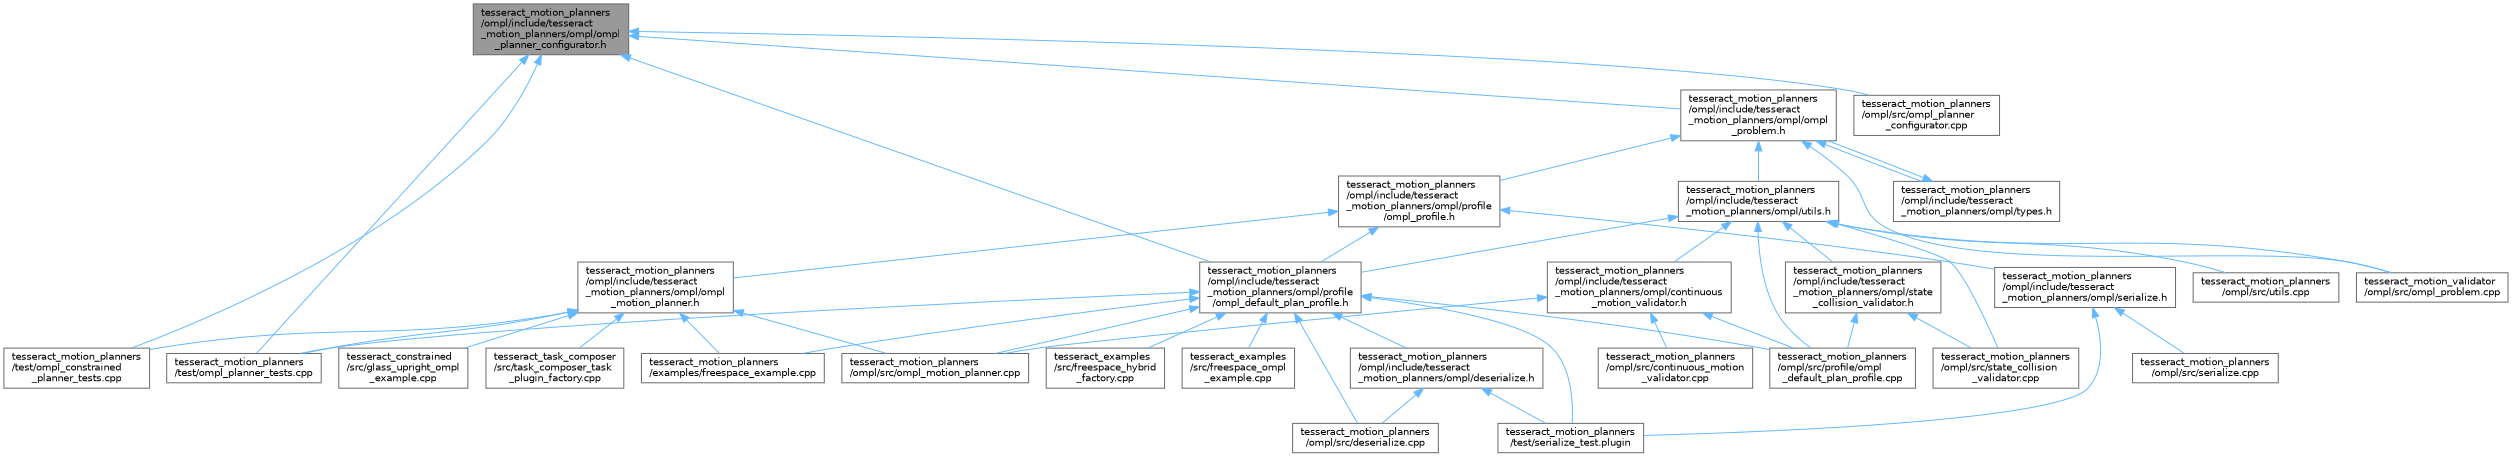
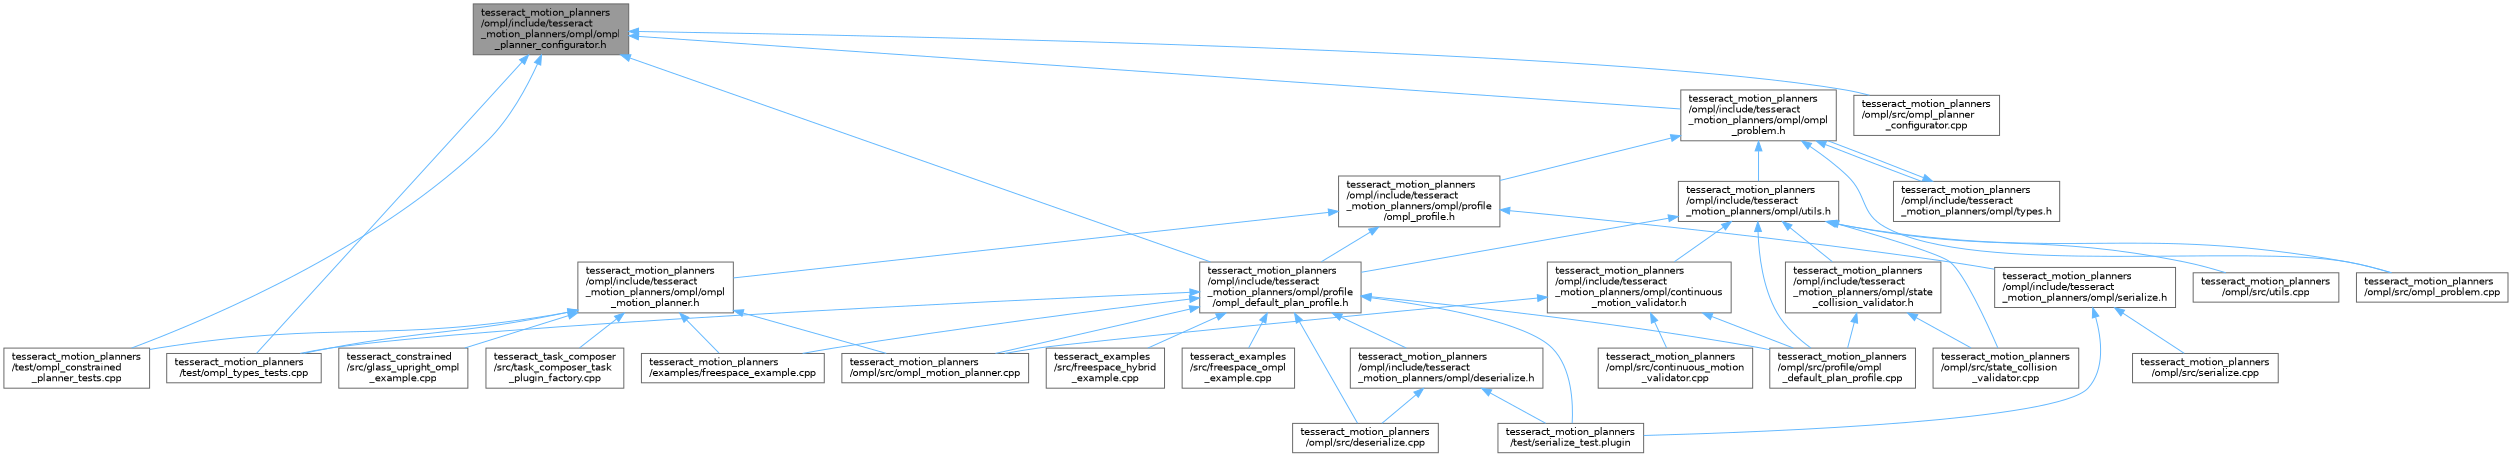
node "tesseract_motion_validator /ompl/src/ompl_problem.cpp": label "tesseract_motion_validator /ompl/src/ompl_problem.cpp" -> "tesseract_motion_planners /ompl/src/ompl_problem.cpp"
node "tesseract_motion_planners /test/ompl_planner_tests.cpp": label "tesseract_motion_planners /test/ompl_planner_tests.cpp" -> "tesseract_motion_planners /test/ompl_types_tests.cpp"
node "tesseract_examples /src/freespace_hybrid _factory.cpp": label "tesseract_examples /src/freespace_hybrid _factory.cpp" -> "tesseract_examples /src/freespace_hybrid _example.cpp"
